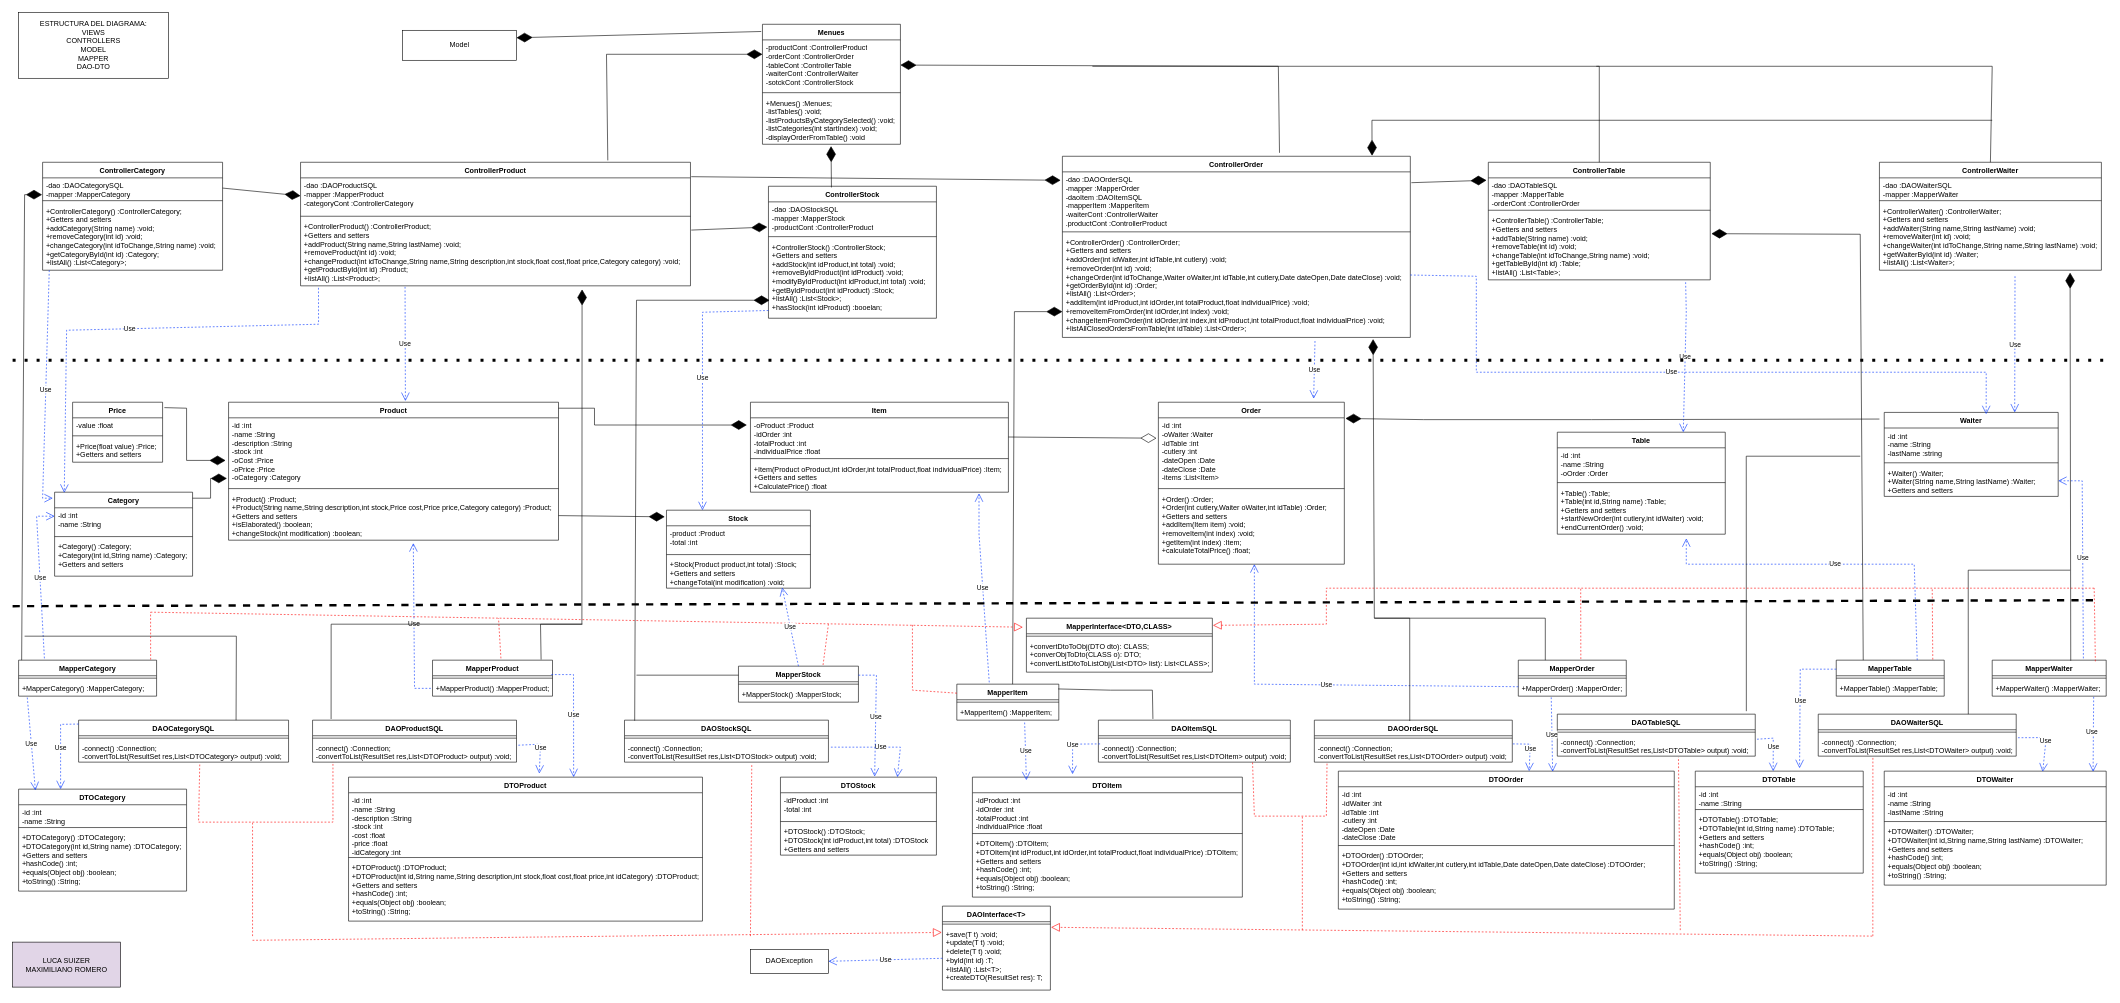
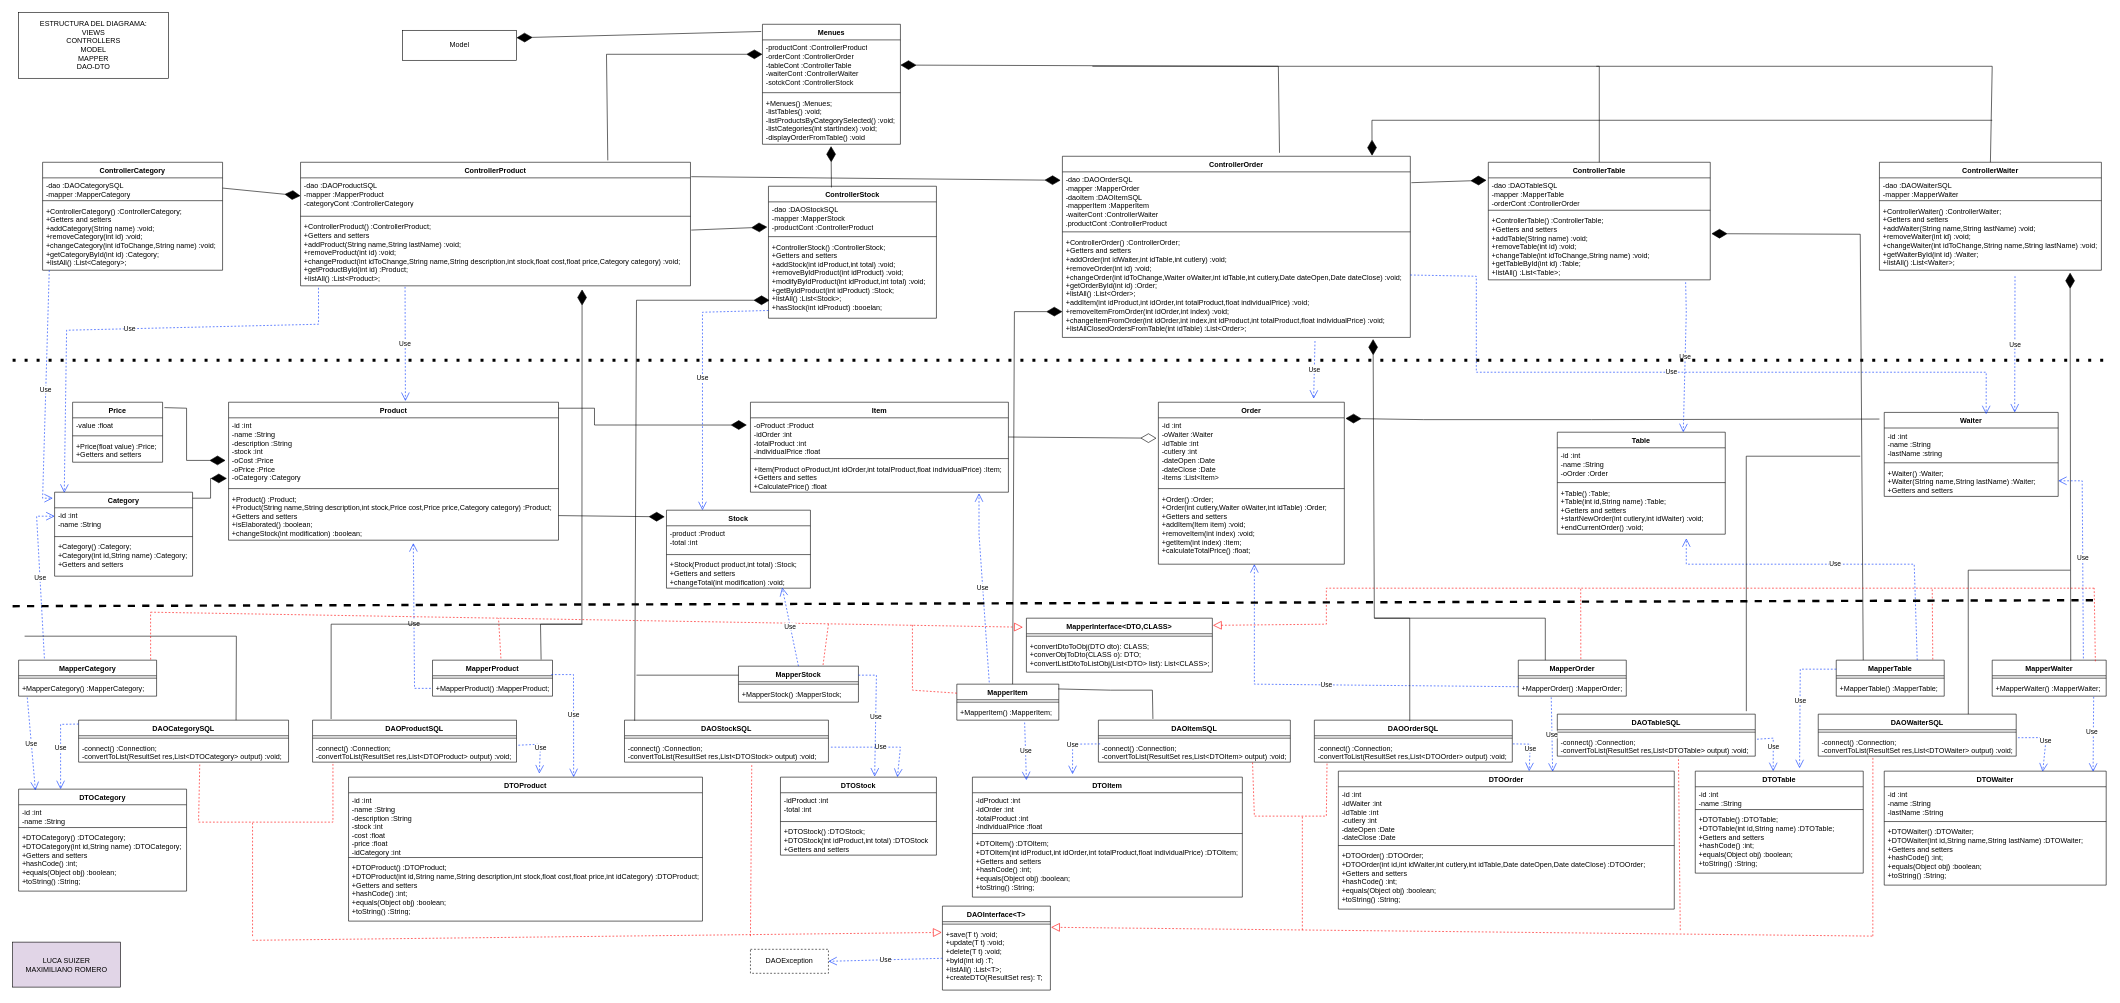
edge "MapperCategory" -> "-dao :DAOCategorySQL -mapper :MapperCategory": removed
node "DAOException": style solid -> dashed
